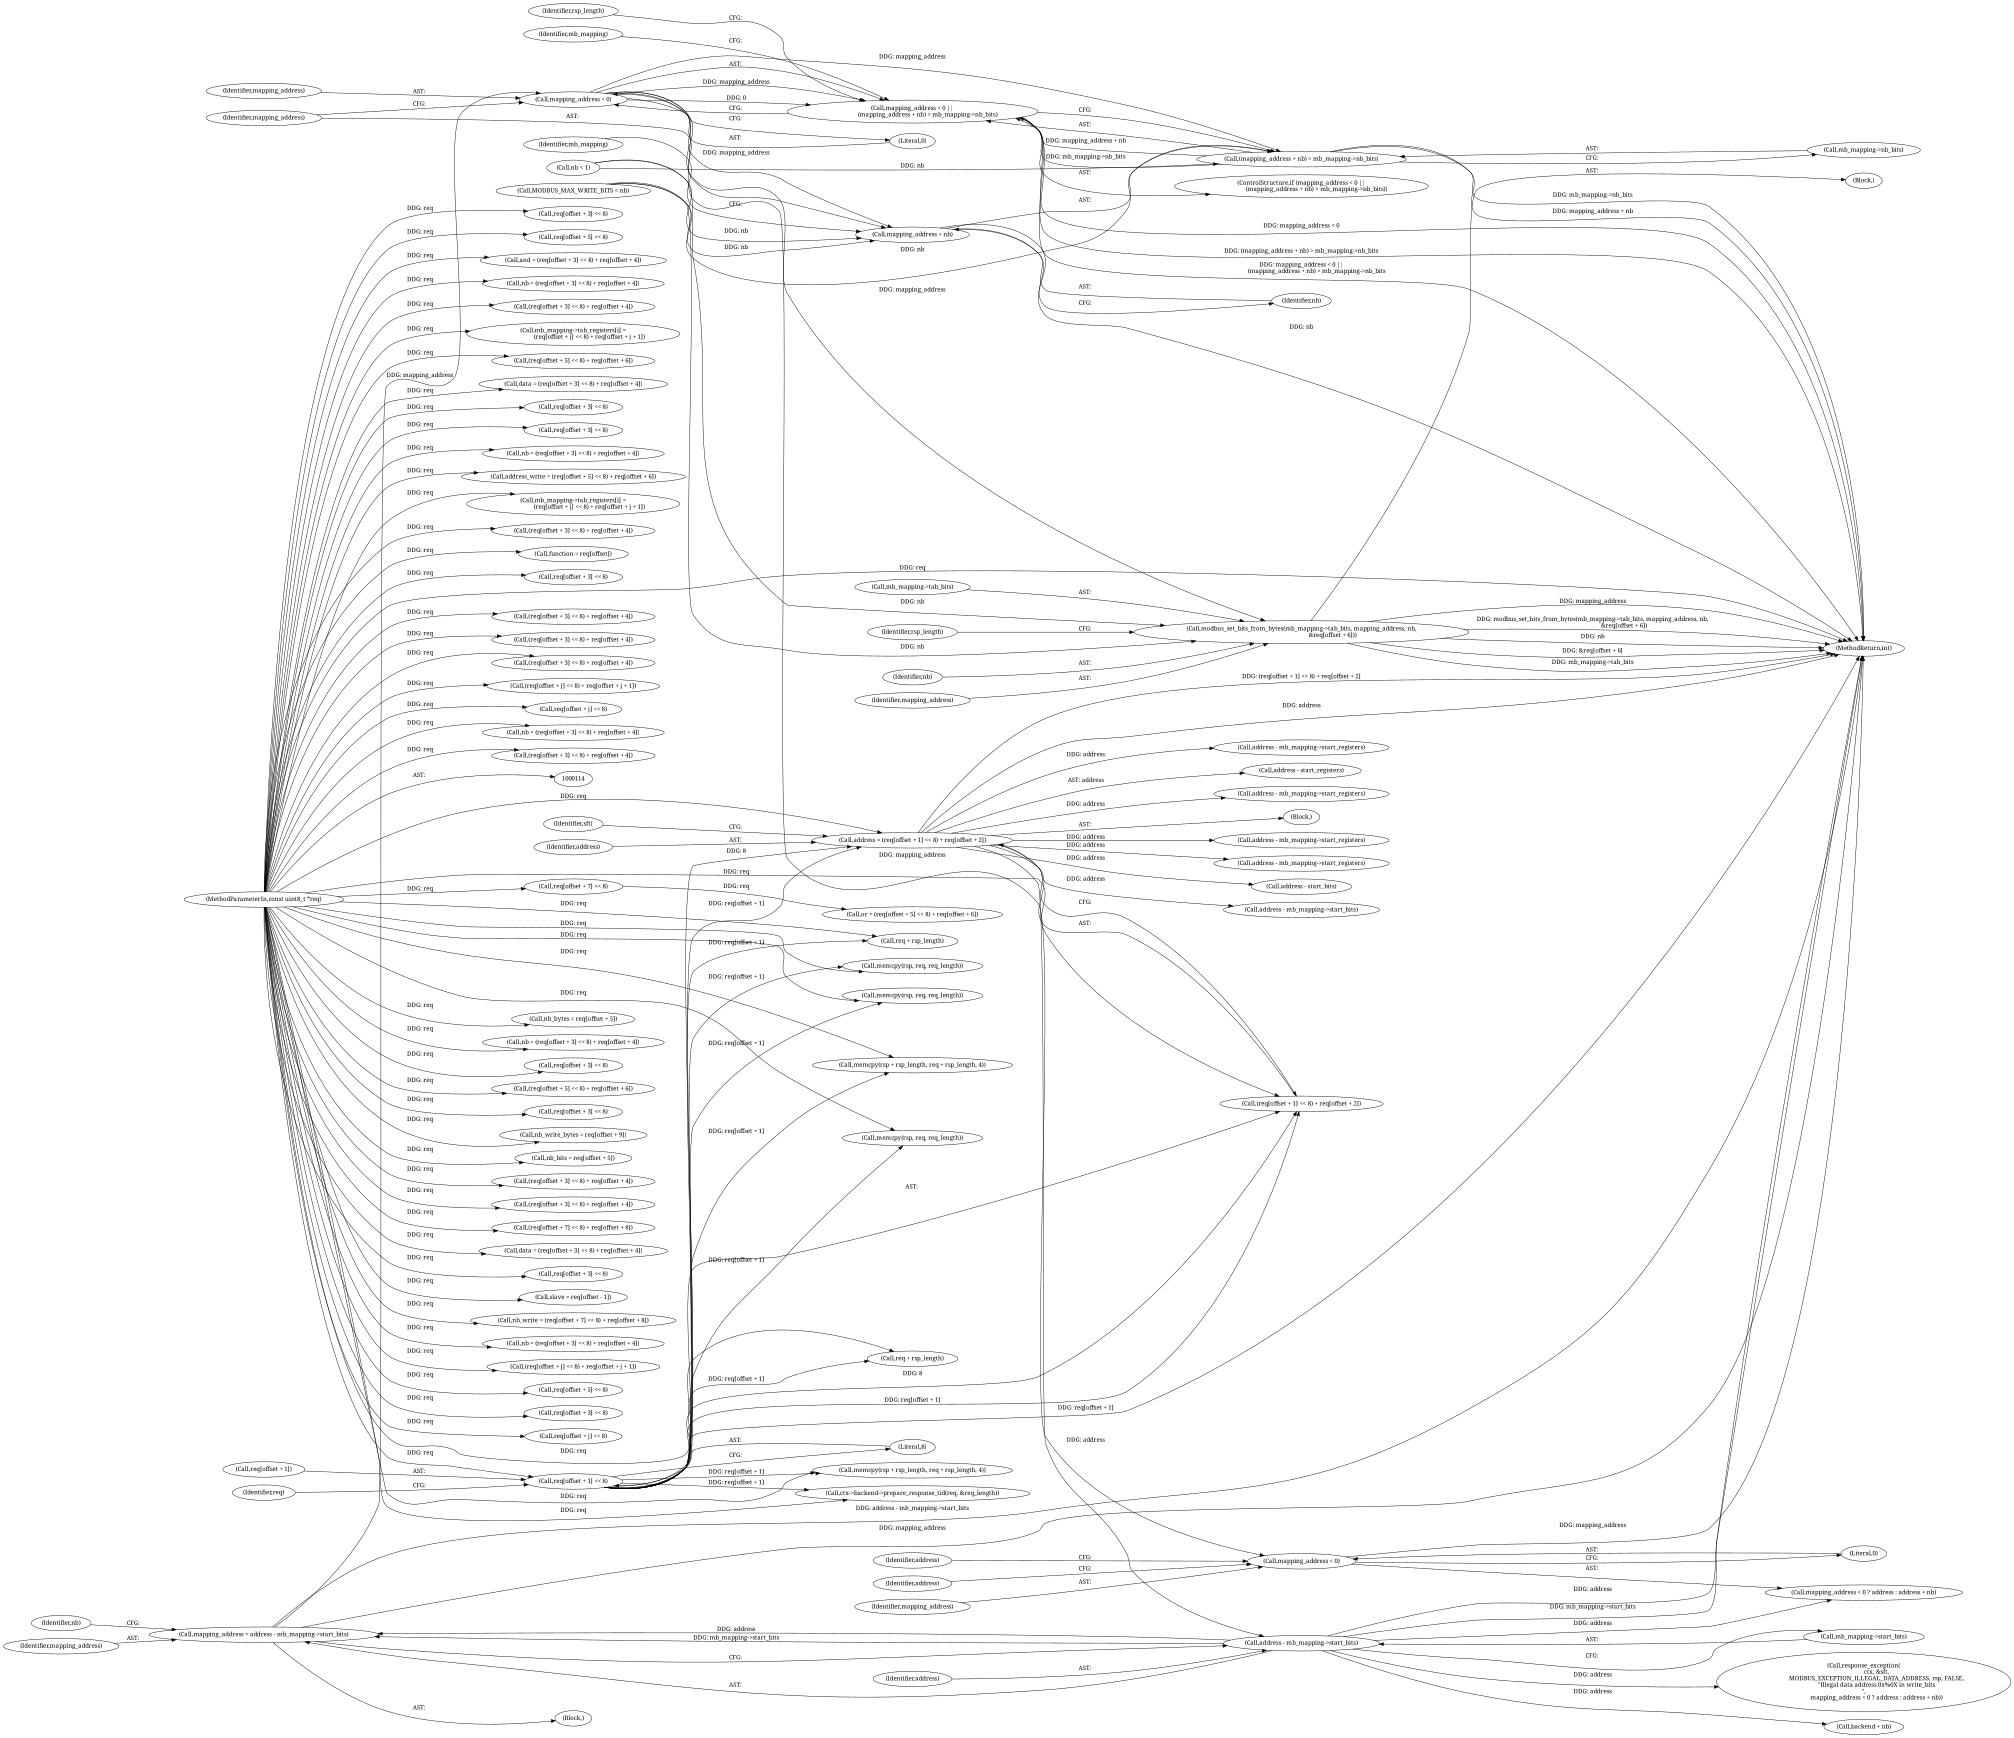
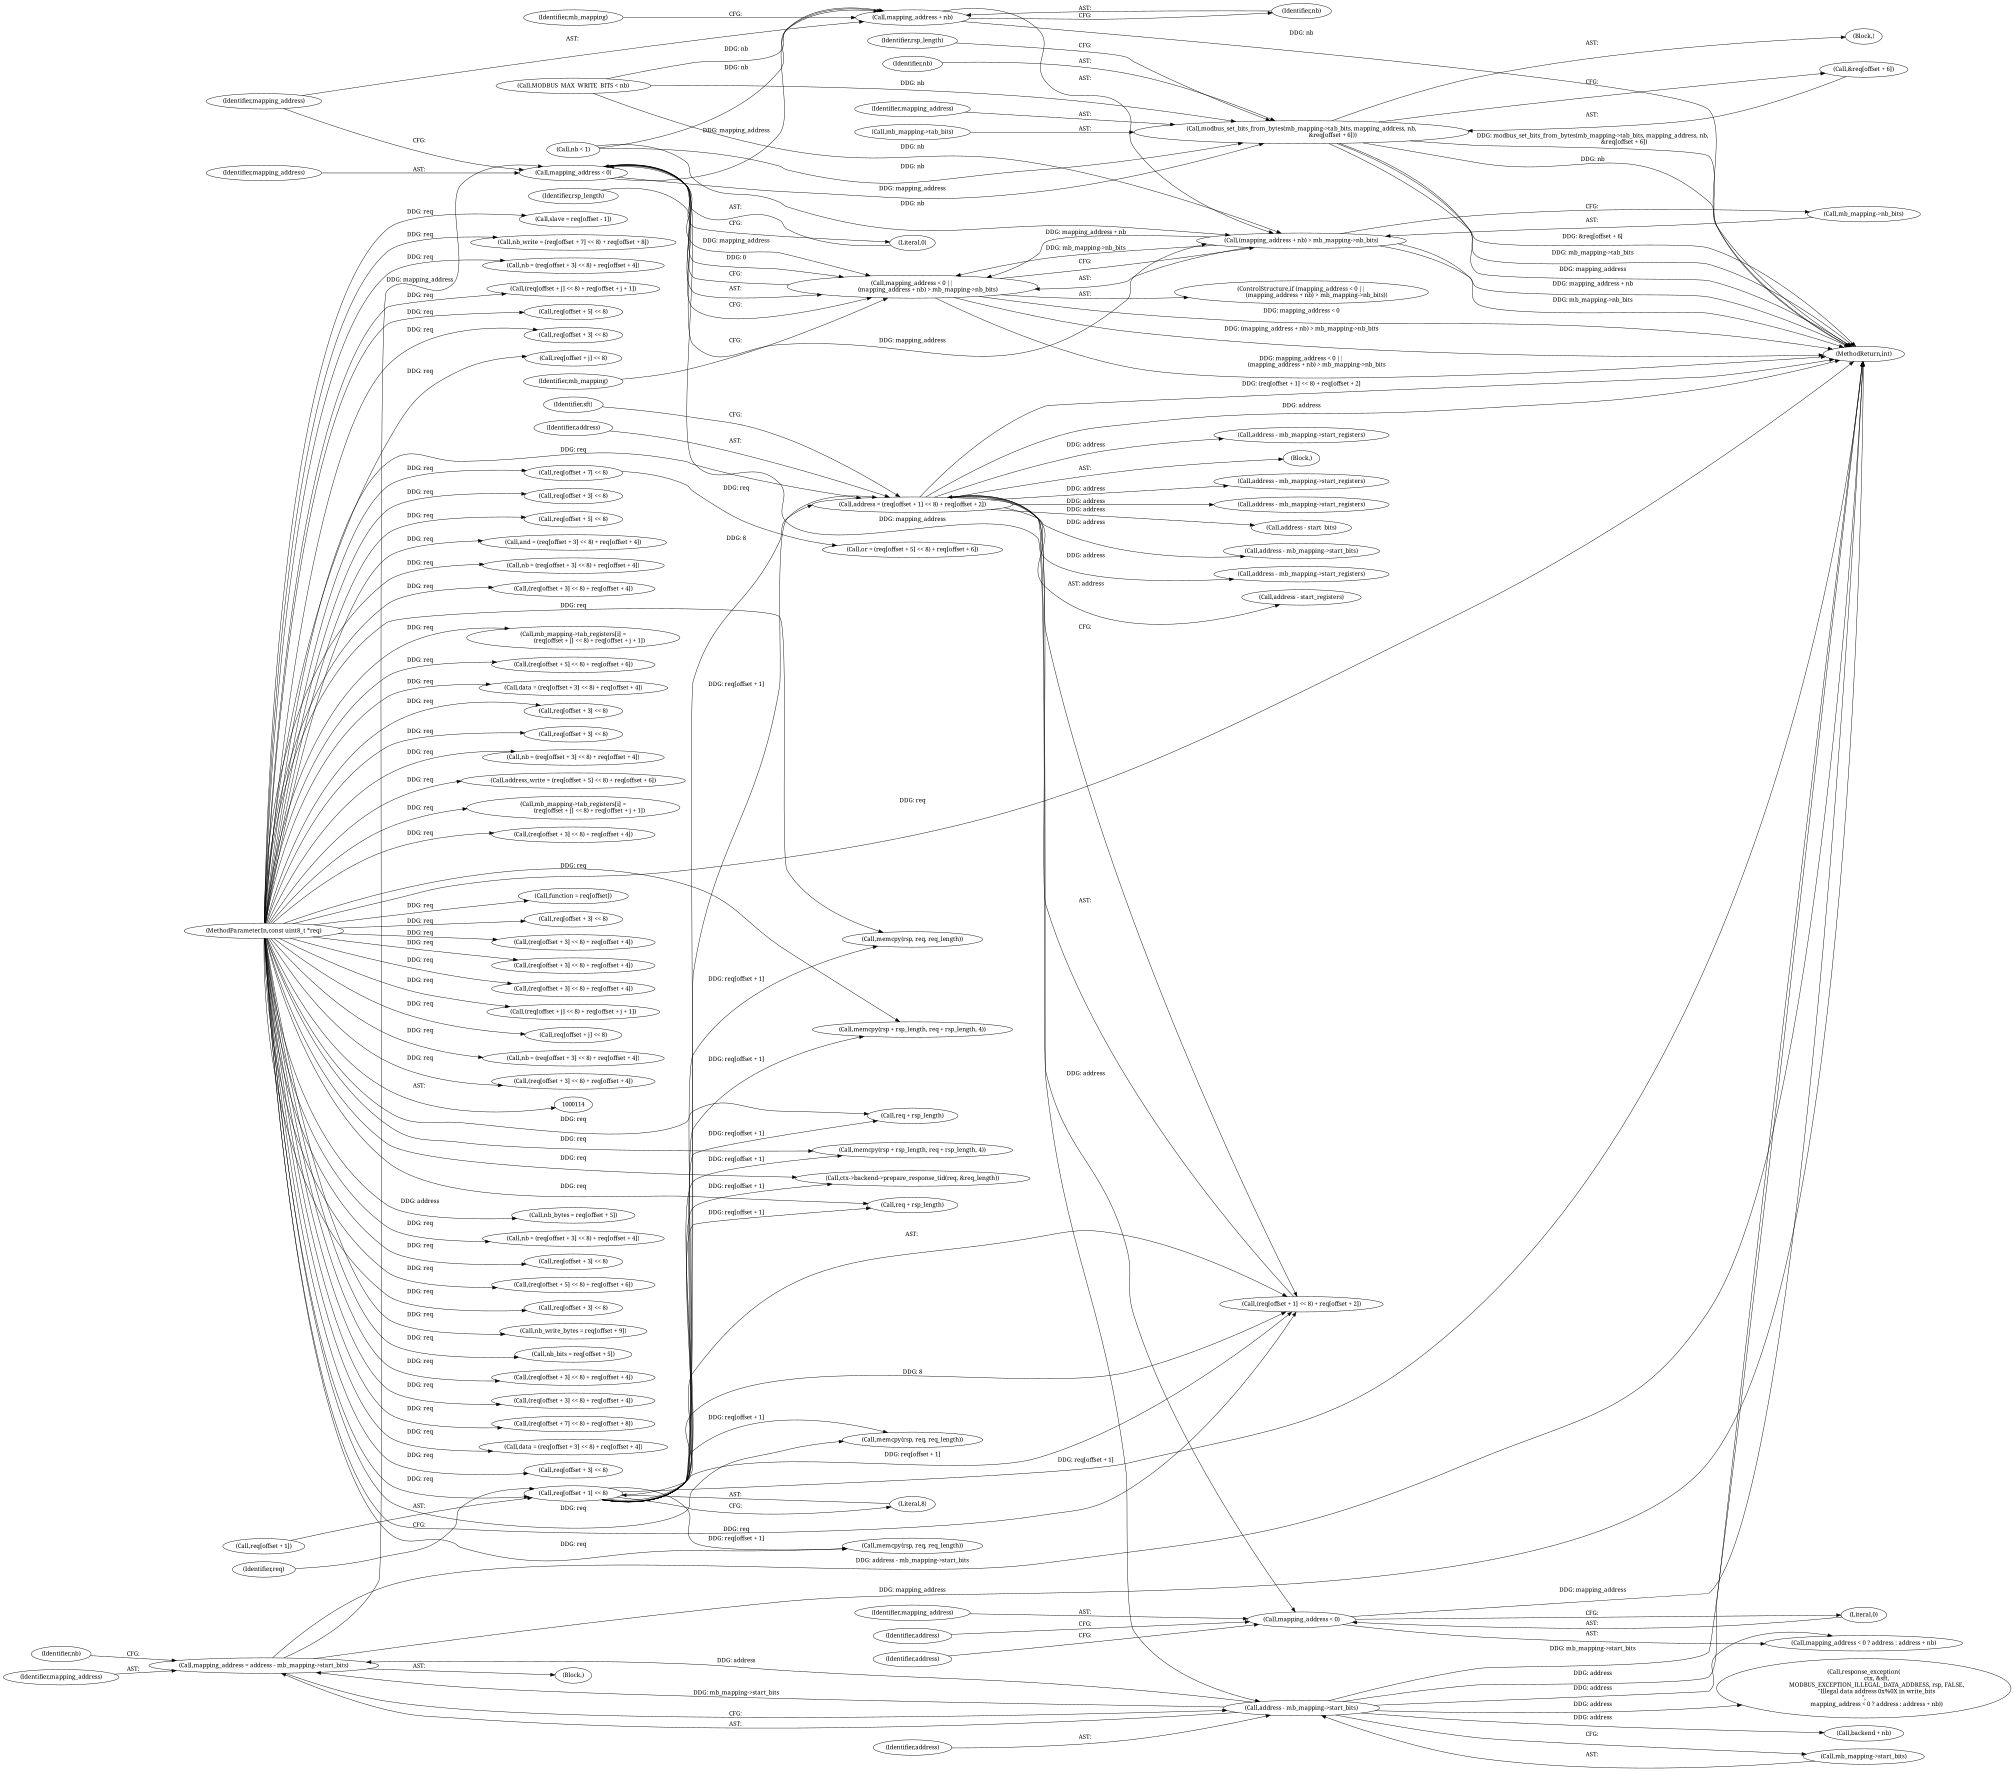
node "(Call,&req[offset + 6])": added
edge "(MethodParameterIn,const uint8_t *req)" -> "(Call,nb_bytes = req[offset + 5])": label "DDG: req" -> "DDG: address"
